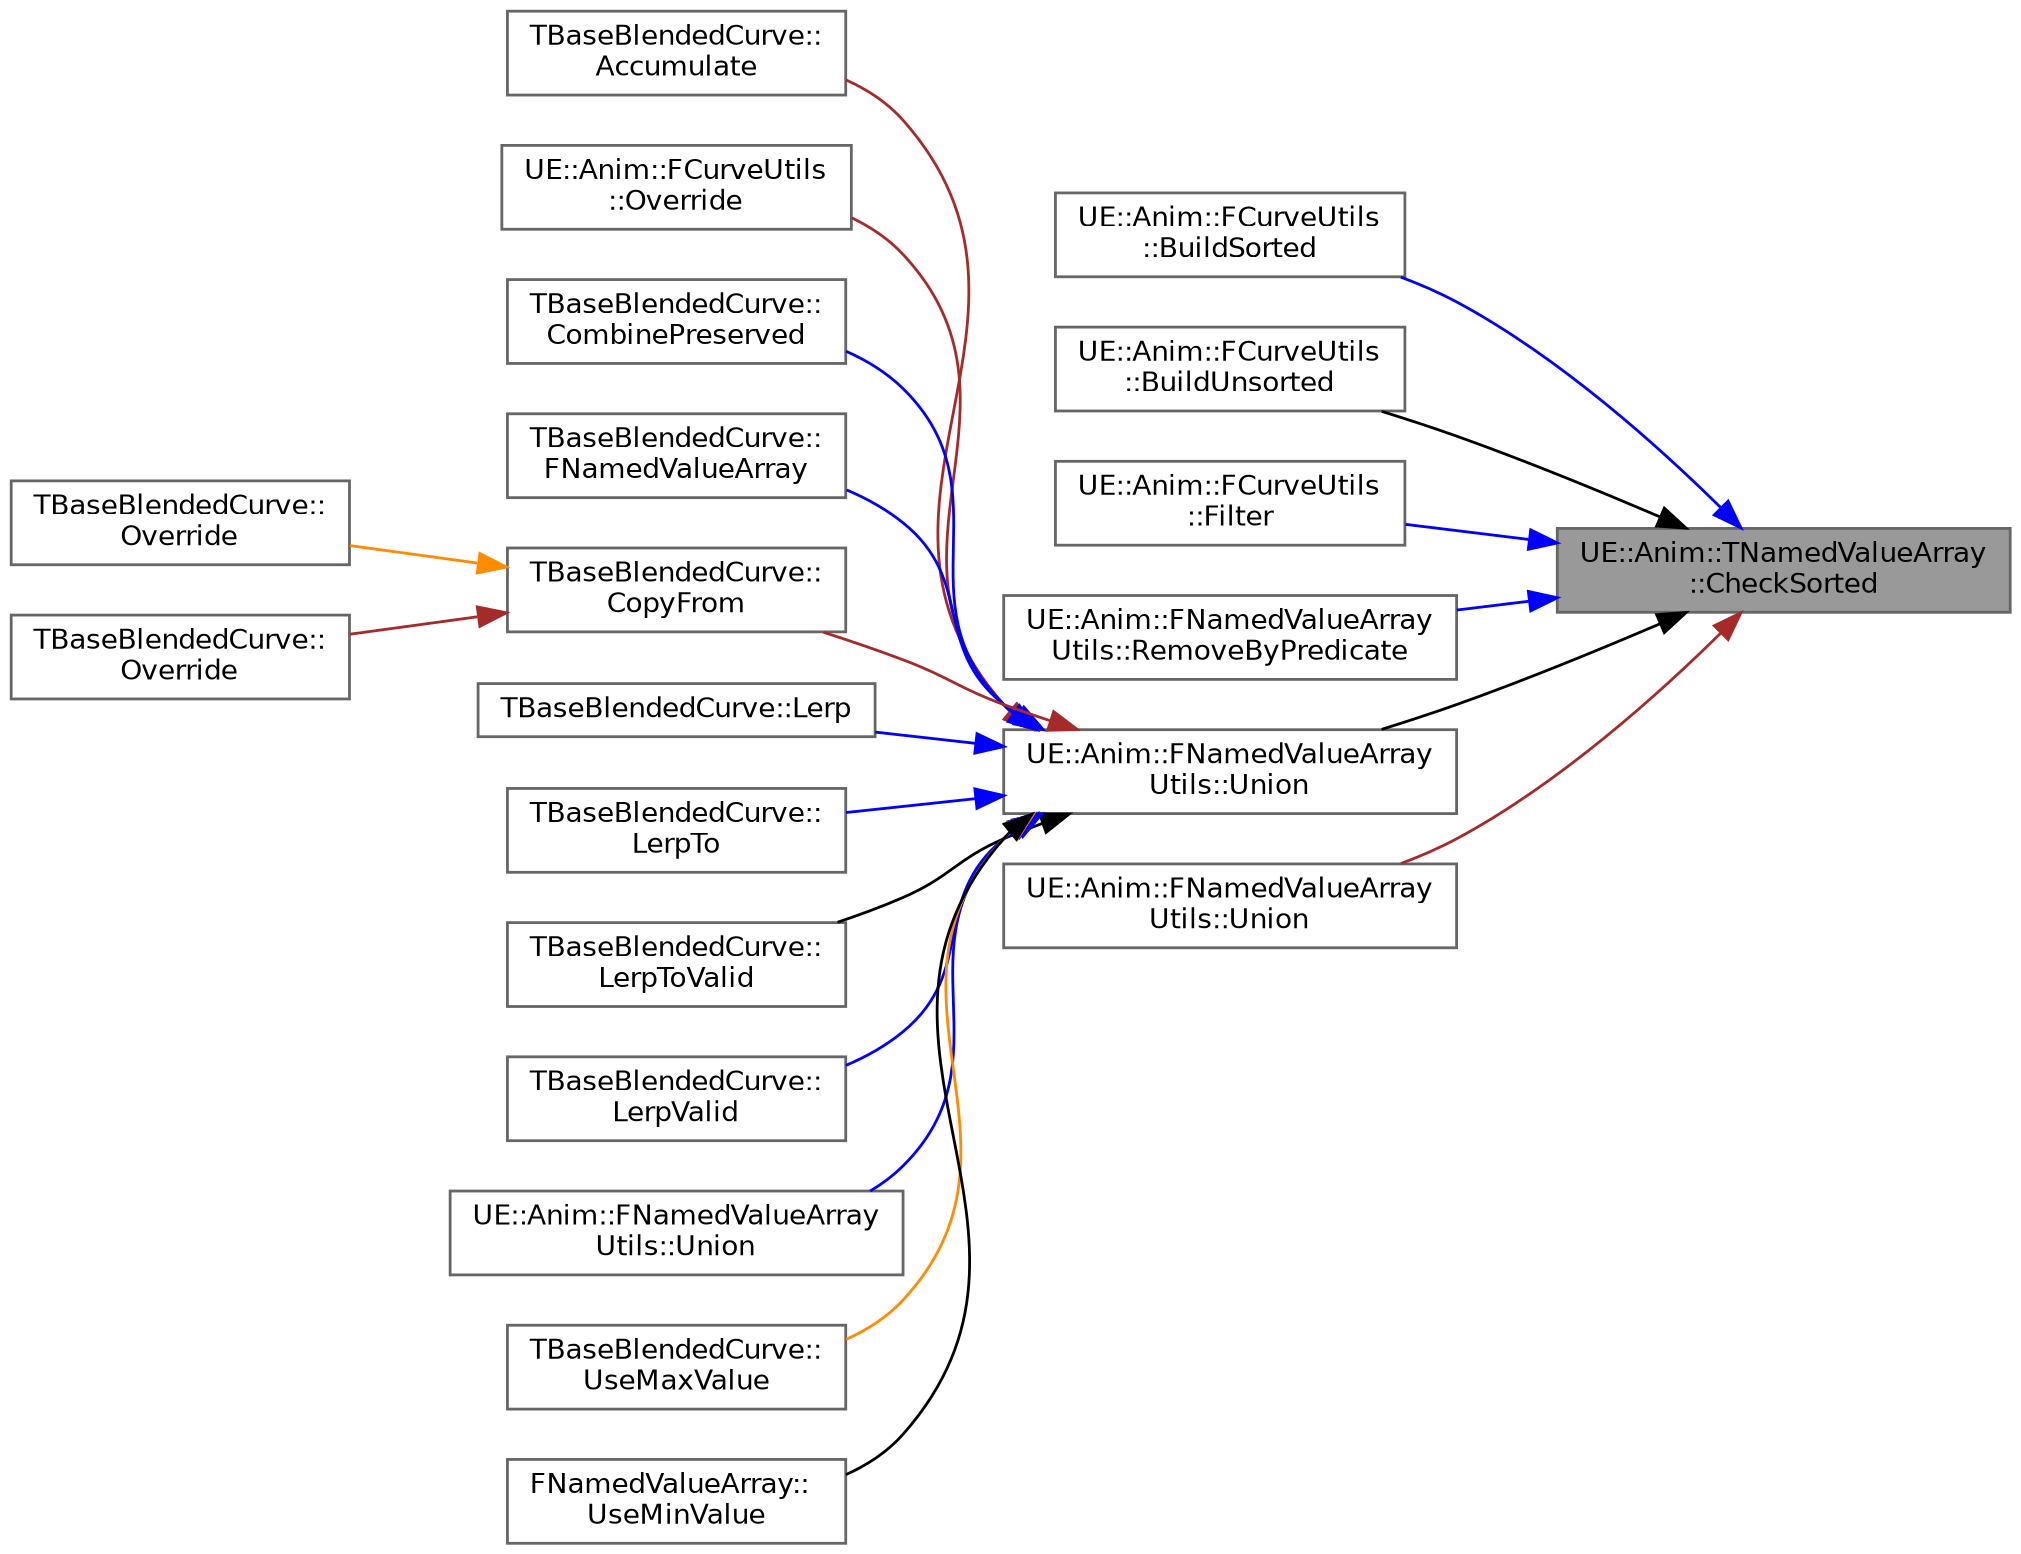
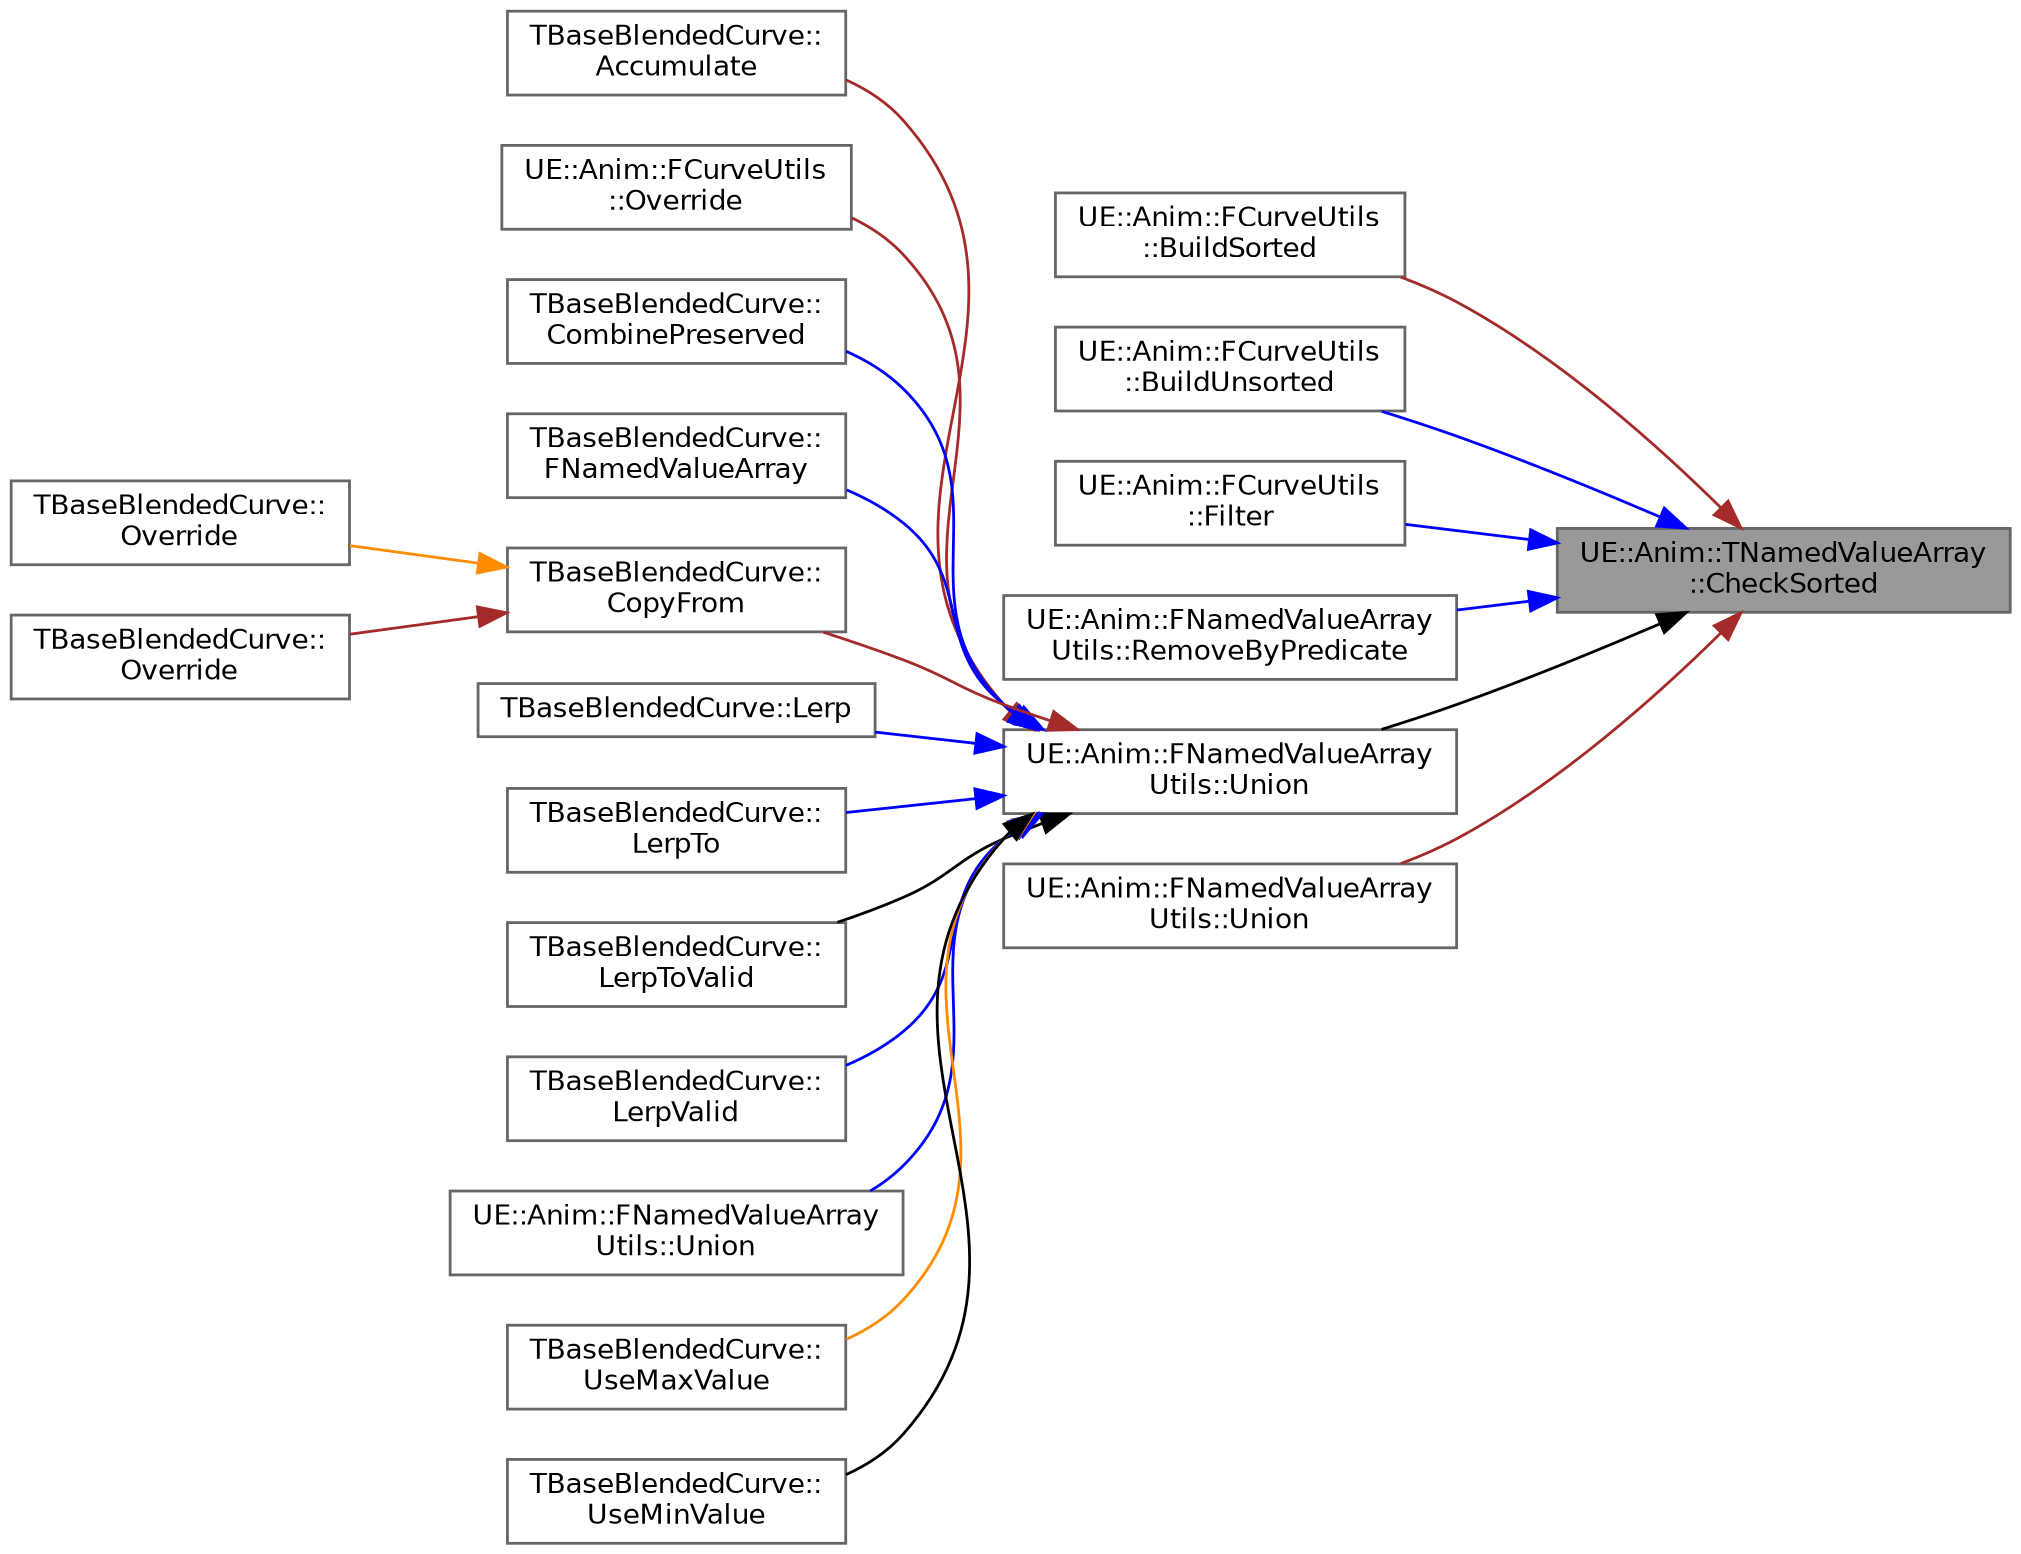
edge "UE::Anim::FCurveUtils ::BuildSorted" -> "UE::Anim::TNamedValueArray ::CheckSorted": color blue -> brown
edge "UE::Anim::FCurveUtils ::BuildUnsorted" -> "UE::Anim::TNamedValueArray ::CheckSorted": color black -> blue
node "FNamedValueArray:: UseMinValue": label "FNamedValueArray:: UseMinValue" -> "TBaseBlendedCurve:: UseMinValue"
